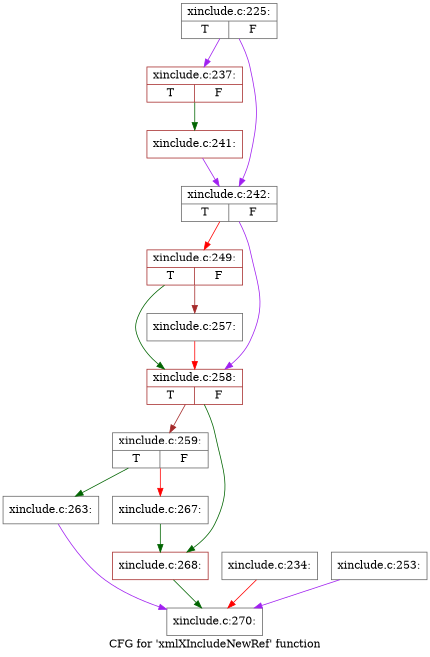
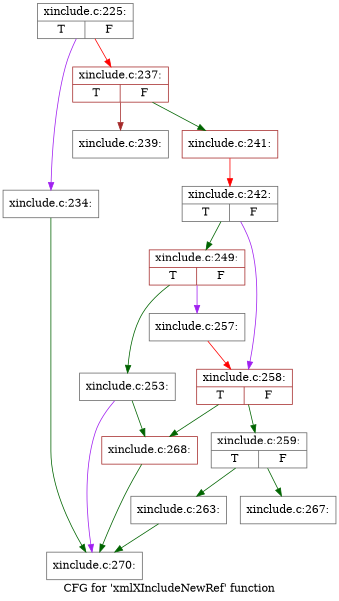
edge "xinclude.c:225:" -> "xinclude.c:237:": color purple -> red
edge "xinclude.c:225:" -> "xinclude.c:242:": now "xinclude.c:225:" -> "xinclude.c:234:"
node "xinclude.c:239:": added
edge "xinclude.c:241:" -> "xinclude.c:242:": color purple -> red
edge "xinclude.c:242:" -> "xinclude.c:249:": color red -> darkgreen
edge "xinclude.c:249:" -> "xinclude.c:257:": color brown -> purple
edge "xinclude.c:249:" -> "xinclude.c:258:": now "xinclude.c:249:" -> "xinclude.c:253:"
edge "xinclude.c:258:" -> "xinclude.c:259:": color brown -> darkgreen
edge "xinclude.c:259:" -> "xinclude.c:267:": color red -> darkgreen
edge "xinclude.c:267:" -> "xinclude.c:268:": now "xinclude.c:253:" -> "xinclude.c:268:"
edge "xinclude.c:263:" -> "xinclude.c:270:": color purple -> darkgreen
edge "xinclude.c:234:" -> "xinclude.c:270:": color red -> darkgreen
